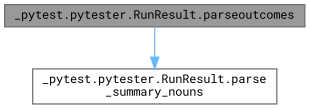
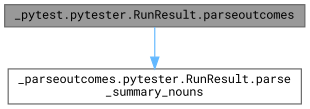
node "_pytest.pytester.RunResult.parse _summary_nouns": label "_pytest.pytester.RunResult.parse _summary_nouns" -> "_parseoutcomes.pytester.RunResult.parse _summary_nouns"
